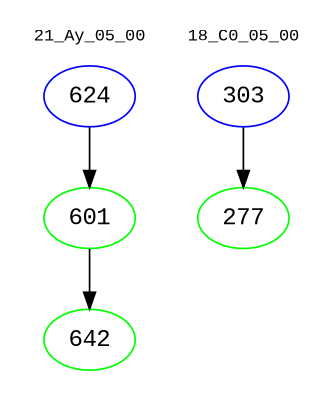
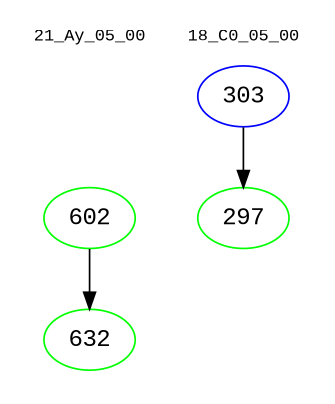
node "624": removed
node "601": label "601" -> "602"
node "277": label "277" -> "297"
node "642": label "642" -> "632"
